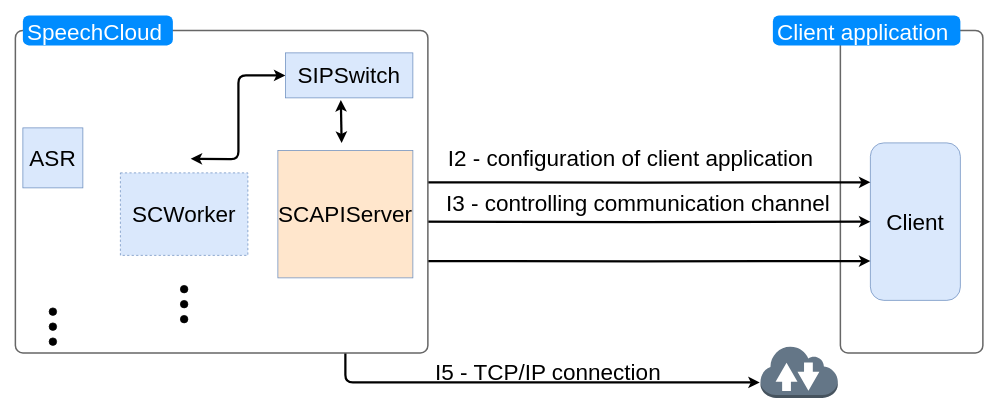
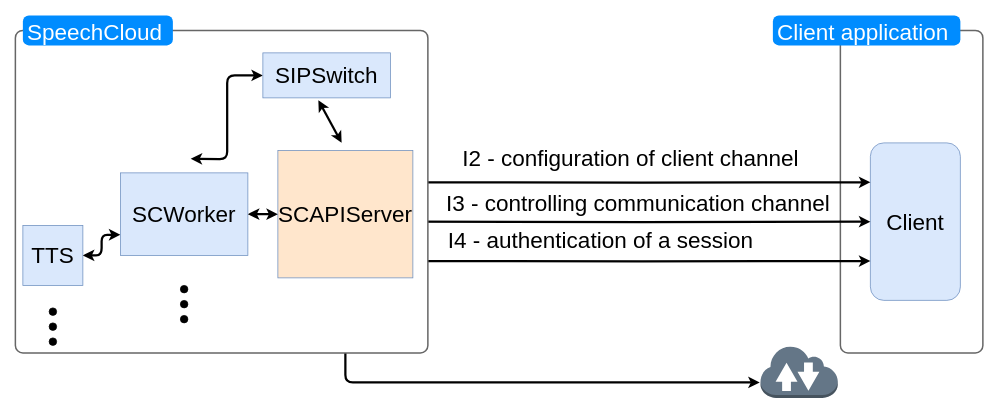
node "SIPSwitch": moved (349, 75) -> (327, 75)
node "ASR": removed
node "I2 - configuration of client application": label "I2 - configuration of client application" -> "I2 - configuration of client channel"
node "SCWorker": style dashed -> solid
edge "SCWorker" -- "SCAPIServer": added
node "I4 - authentication of a session": added
edge "SCWorker" -- "TTS": added
node "TTS": added
node "I5 - TCP/IP connection": removed
